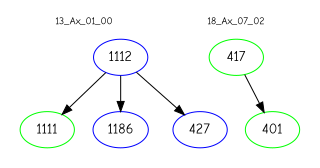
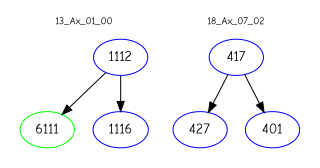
node "417": color green -> blue
edge "1112" -> "427": now "417" -> "427"
node "1111": label "1111" -> "6111"
node "1186": label "1186" -> "1116"
node "401": color green -> blue
